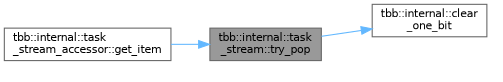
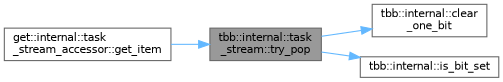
node "tbb::internal::task _stream_accessor::get_item": label "tbb::internal::task _stream_accessor::get_item" -> "get::internal::task _stream_accessor::get_item"
node "tbb::internal::is_bit_set": added
